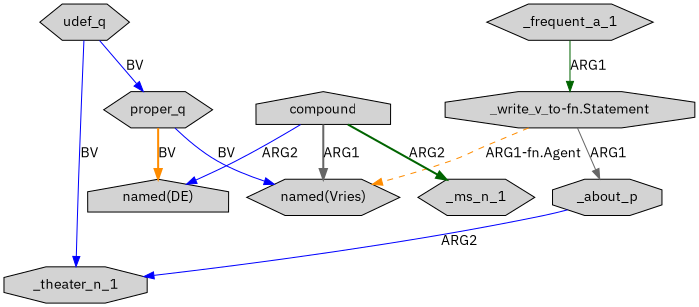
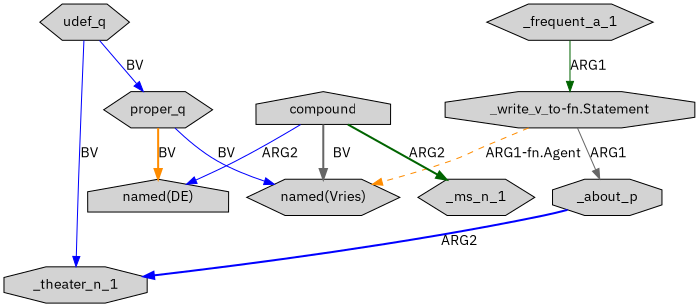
edge "compound" -> "named(Vries)": label "ARG1" -> "BV"
edge "_about_p" -> "_theater_n_1": style solid -> bold
